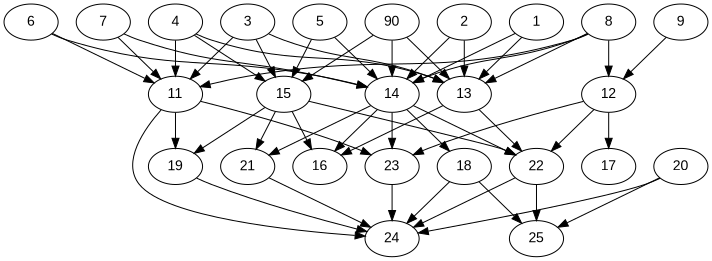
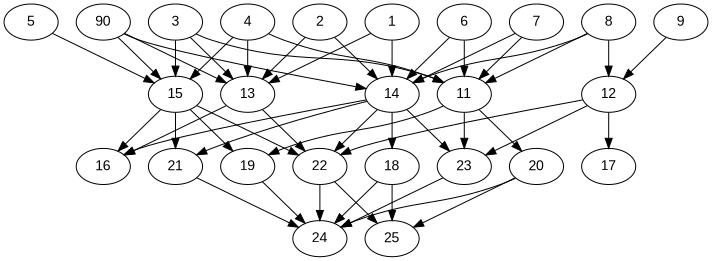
edge "5" -> "14": removed
edge "8" -> "13": removed
edge "11" -> "24": now "11" -> "20"
